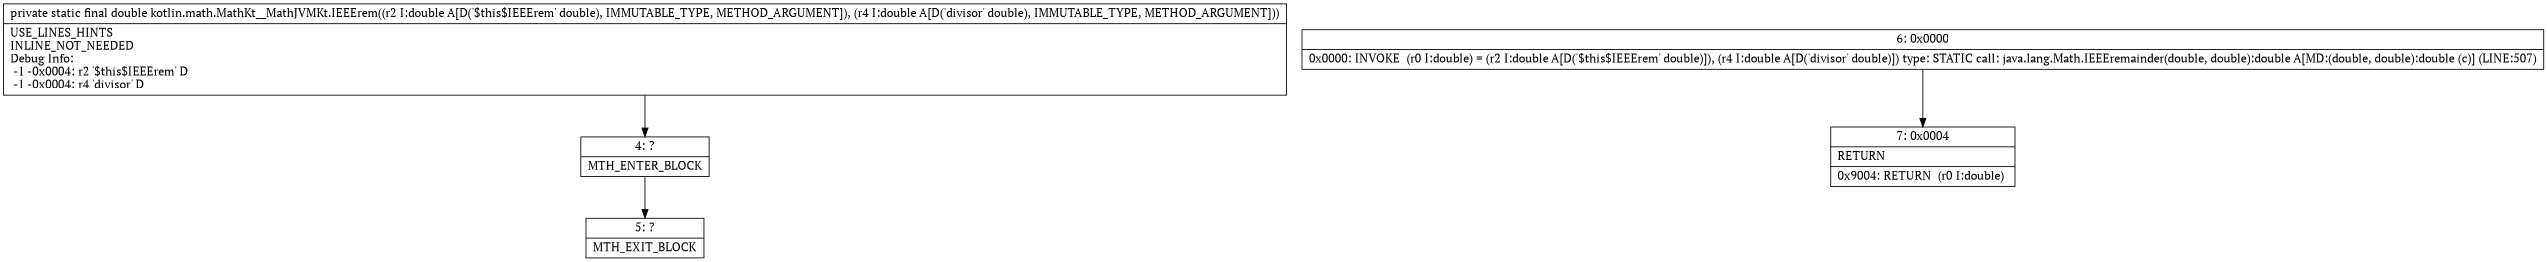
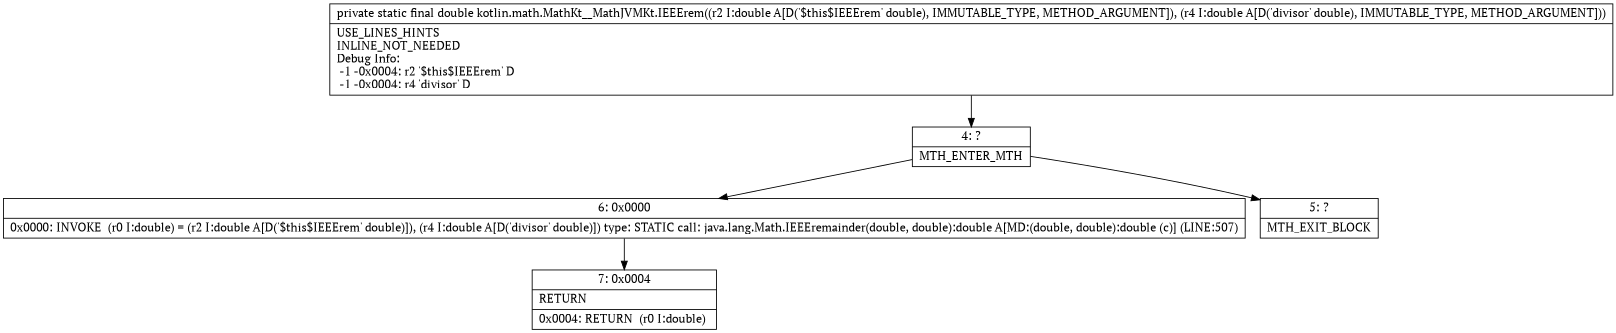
node "4: ?": text "MTH_ENTER_BLOCK" -> "MTH_ENTER_MTH"
node "7: 0x0004": text "0x9004: RETURN  (r0 I:double)" -> "0x0004: RETURN  (r0 I:double)"
edge "4: ?" -> "6: 0x0000": added
